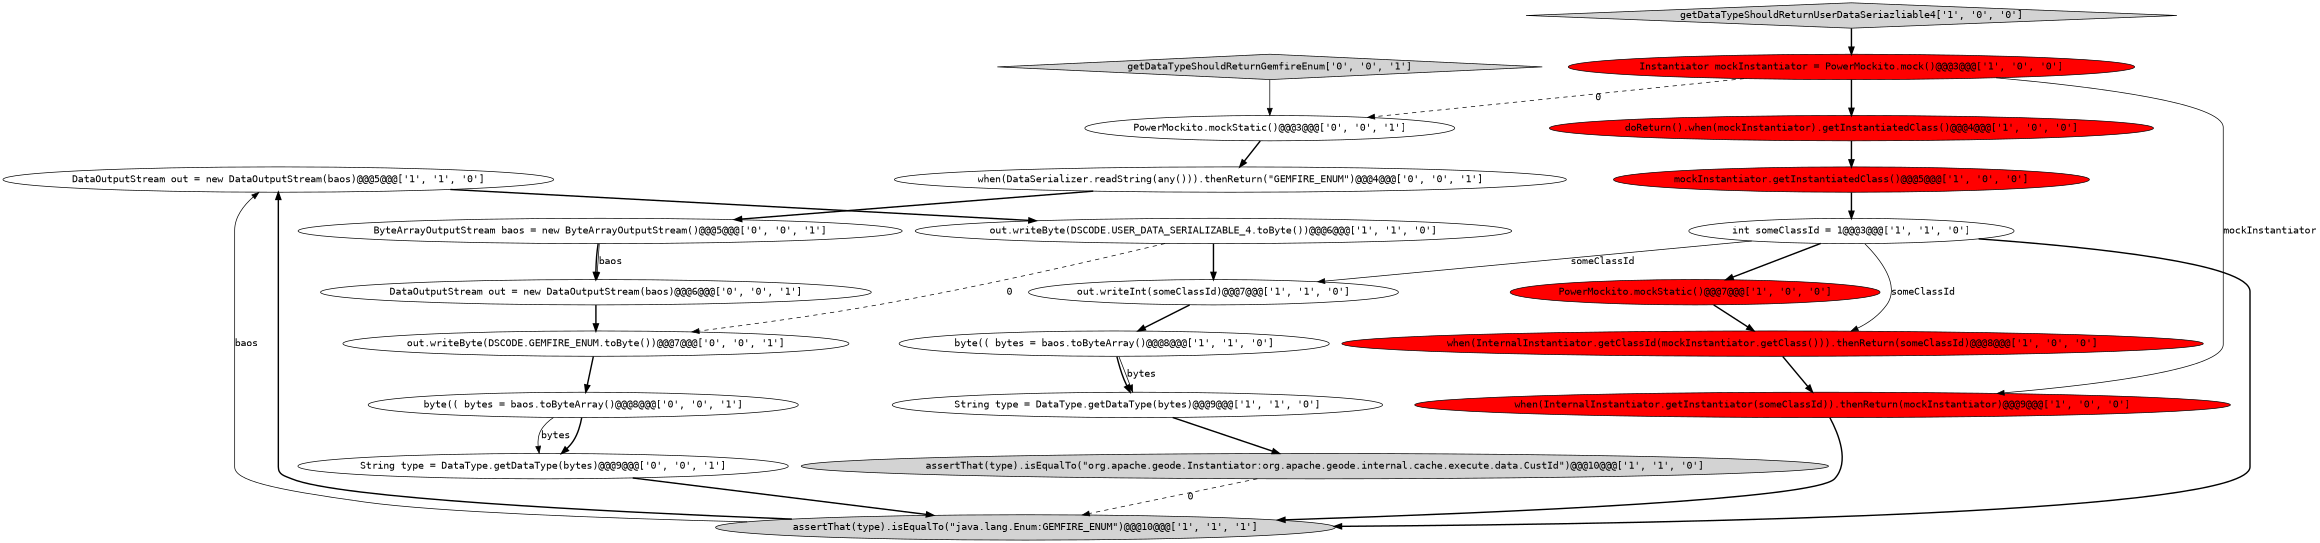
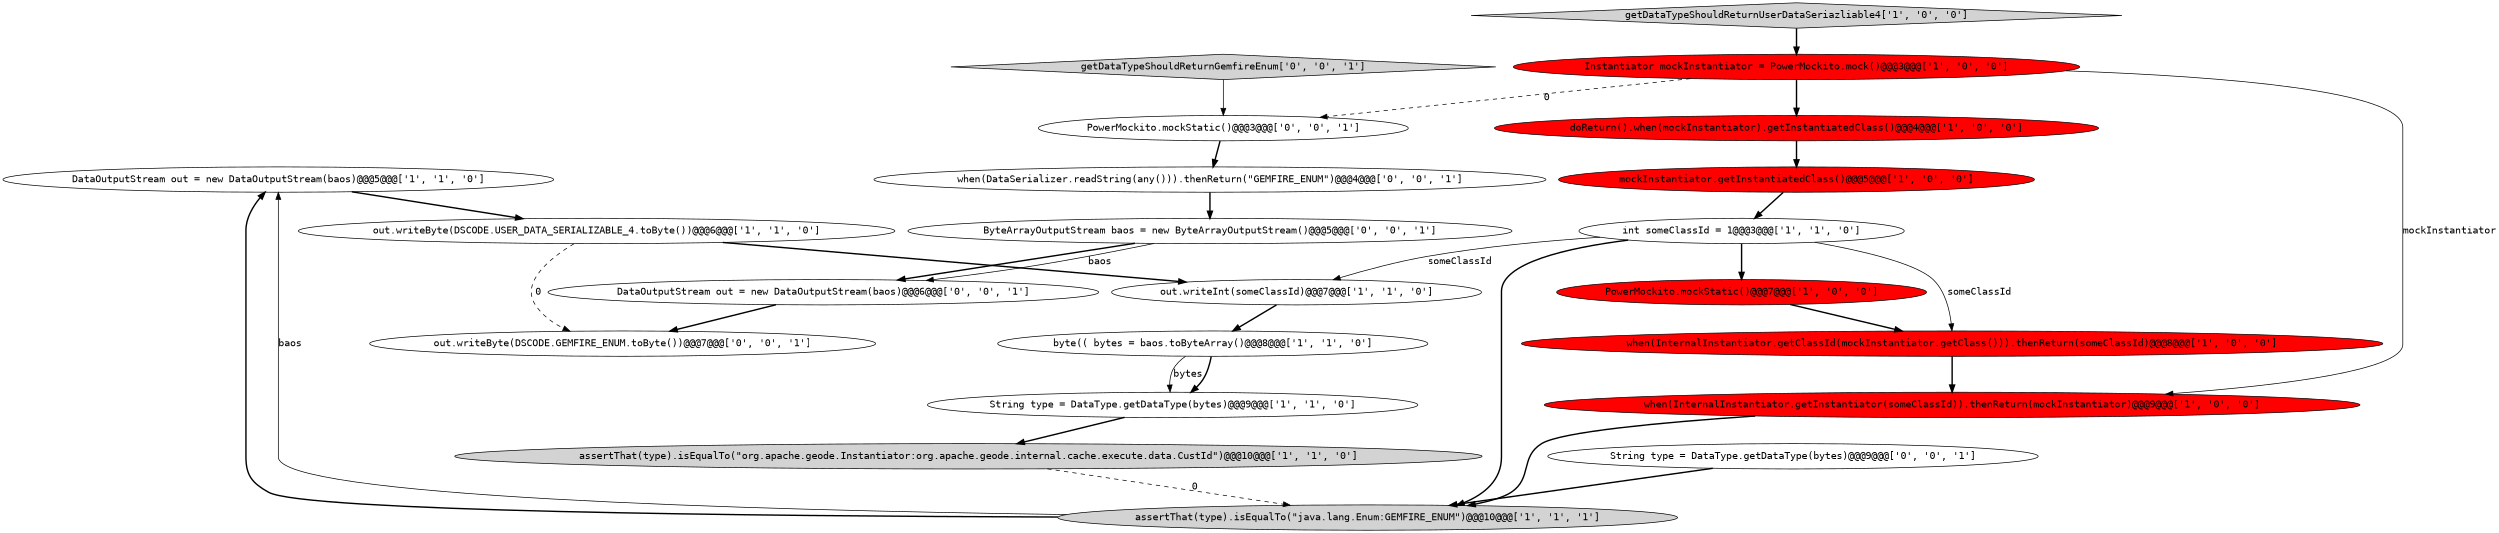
node "byte(( bytes = baos.toByteArray()@@@8@@@['0', '0', '1']": removed
